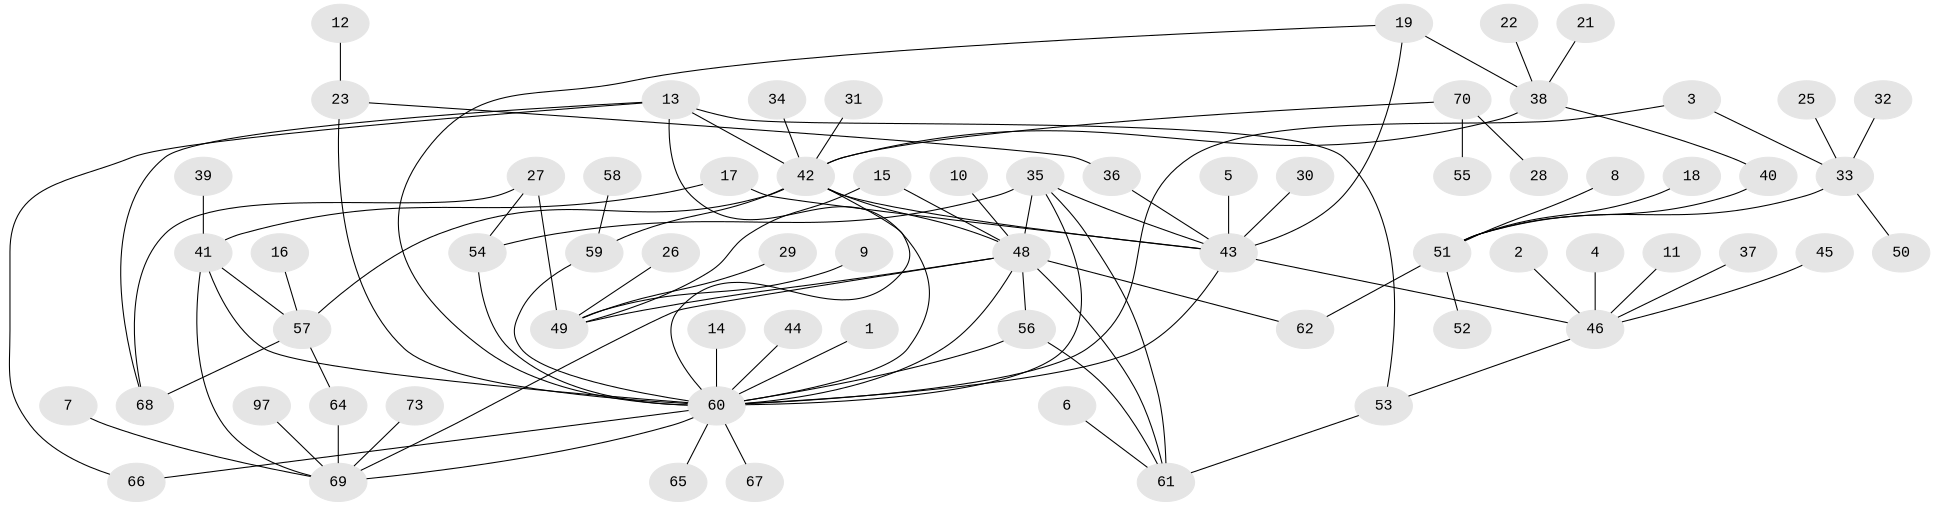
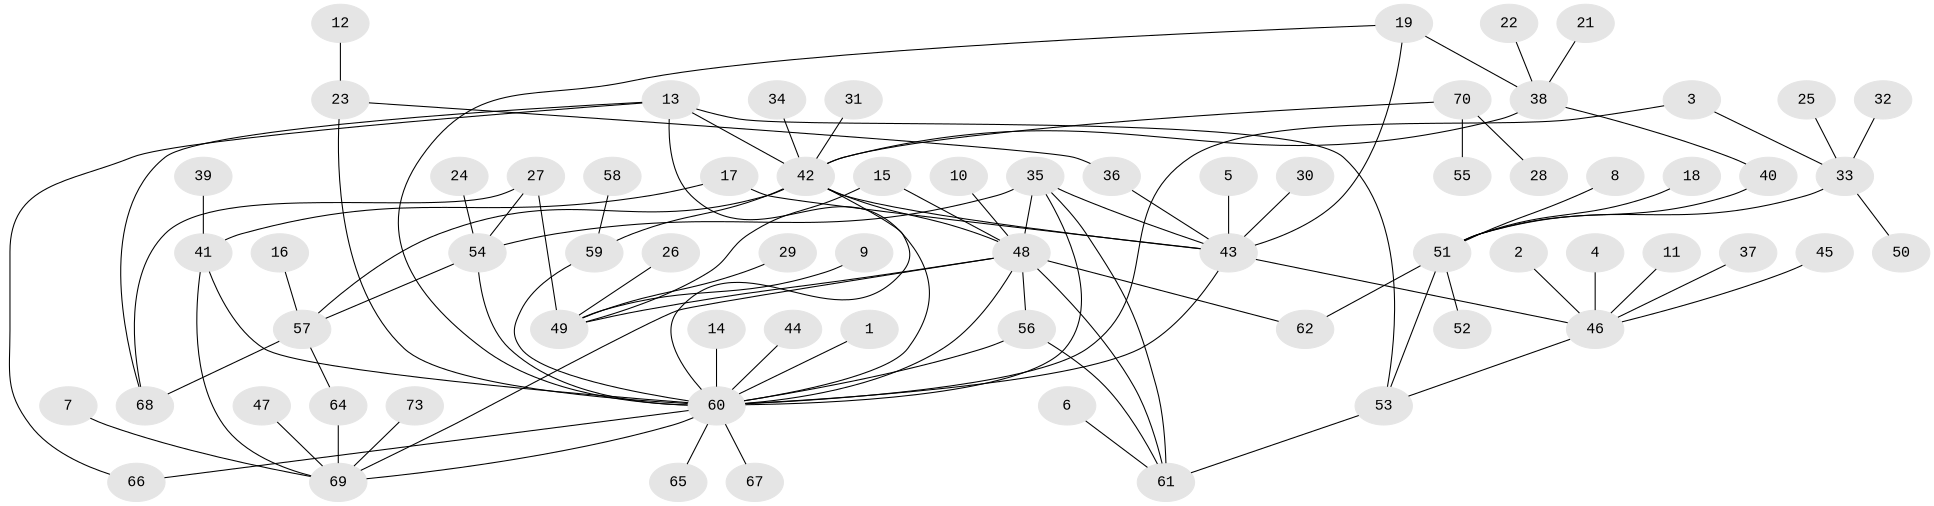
node "24": added
edge "41" -- "57": now "54" -- "57"
edge "51" -- "53": added
node "97": label "97" -> "47"
